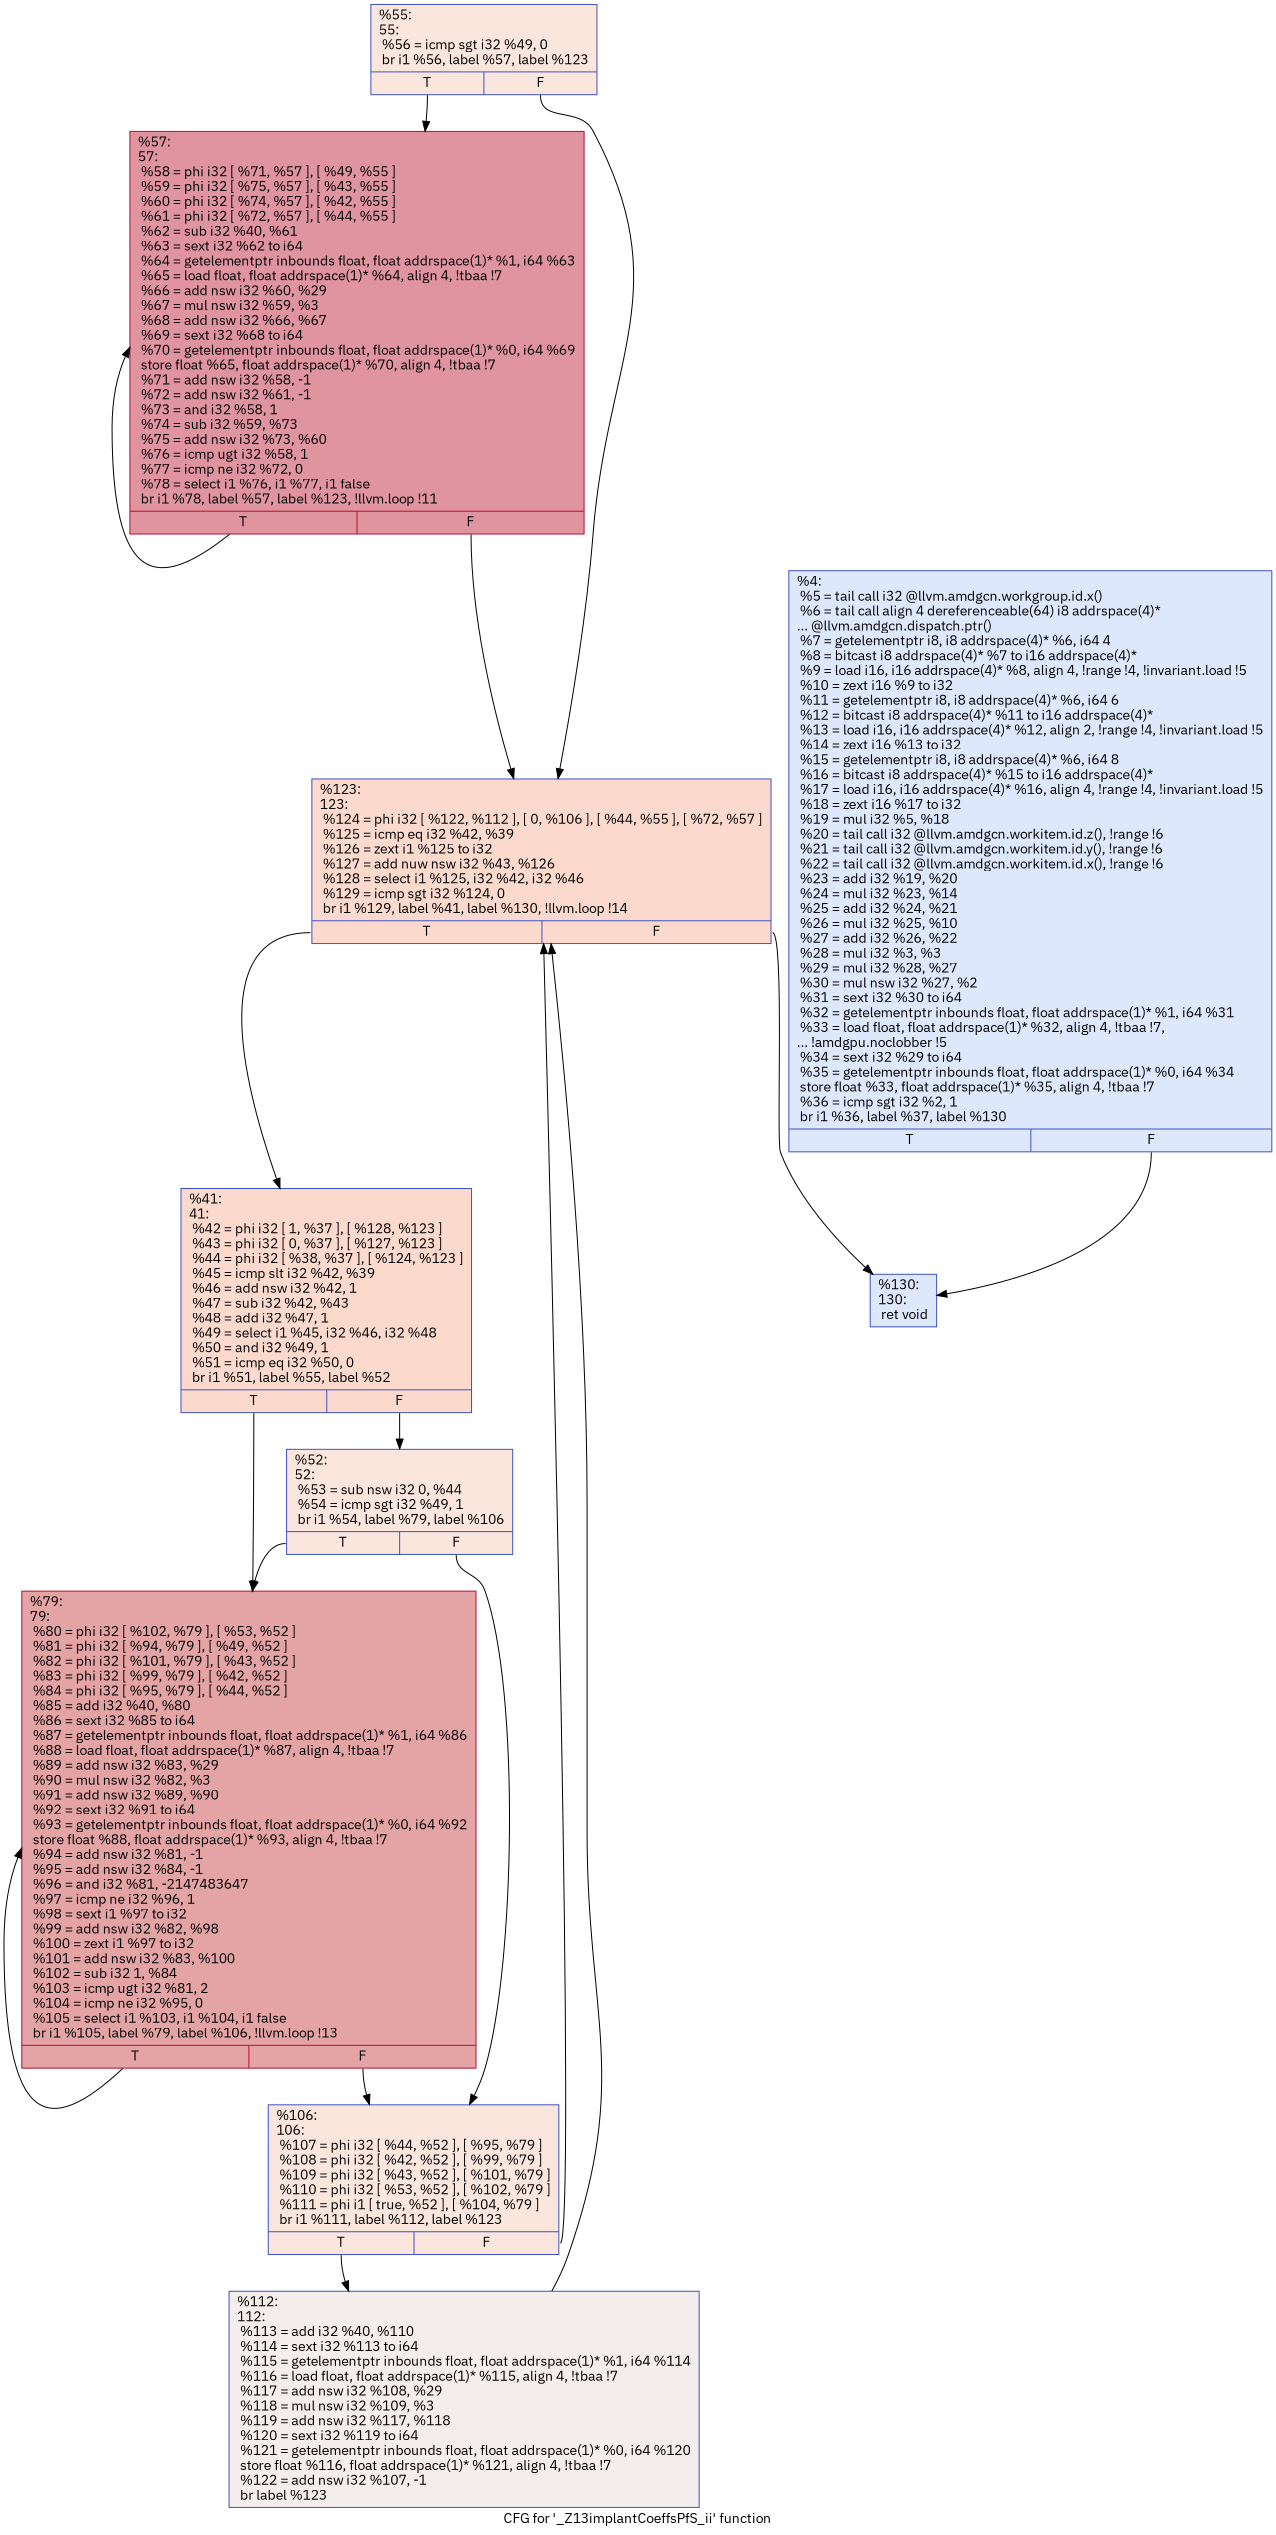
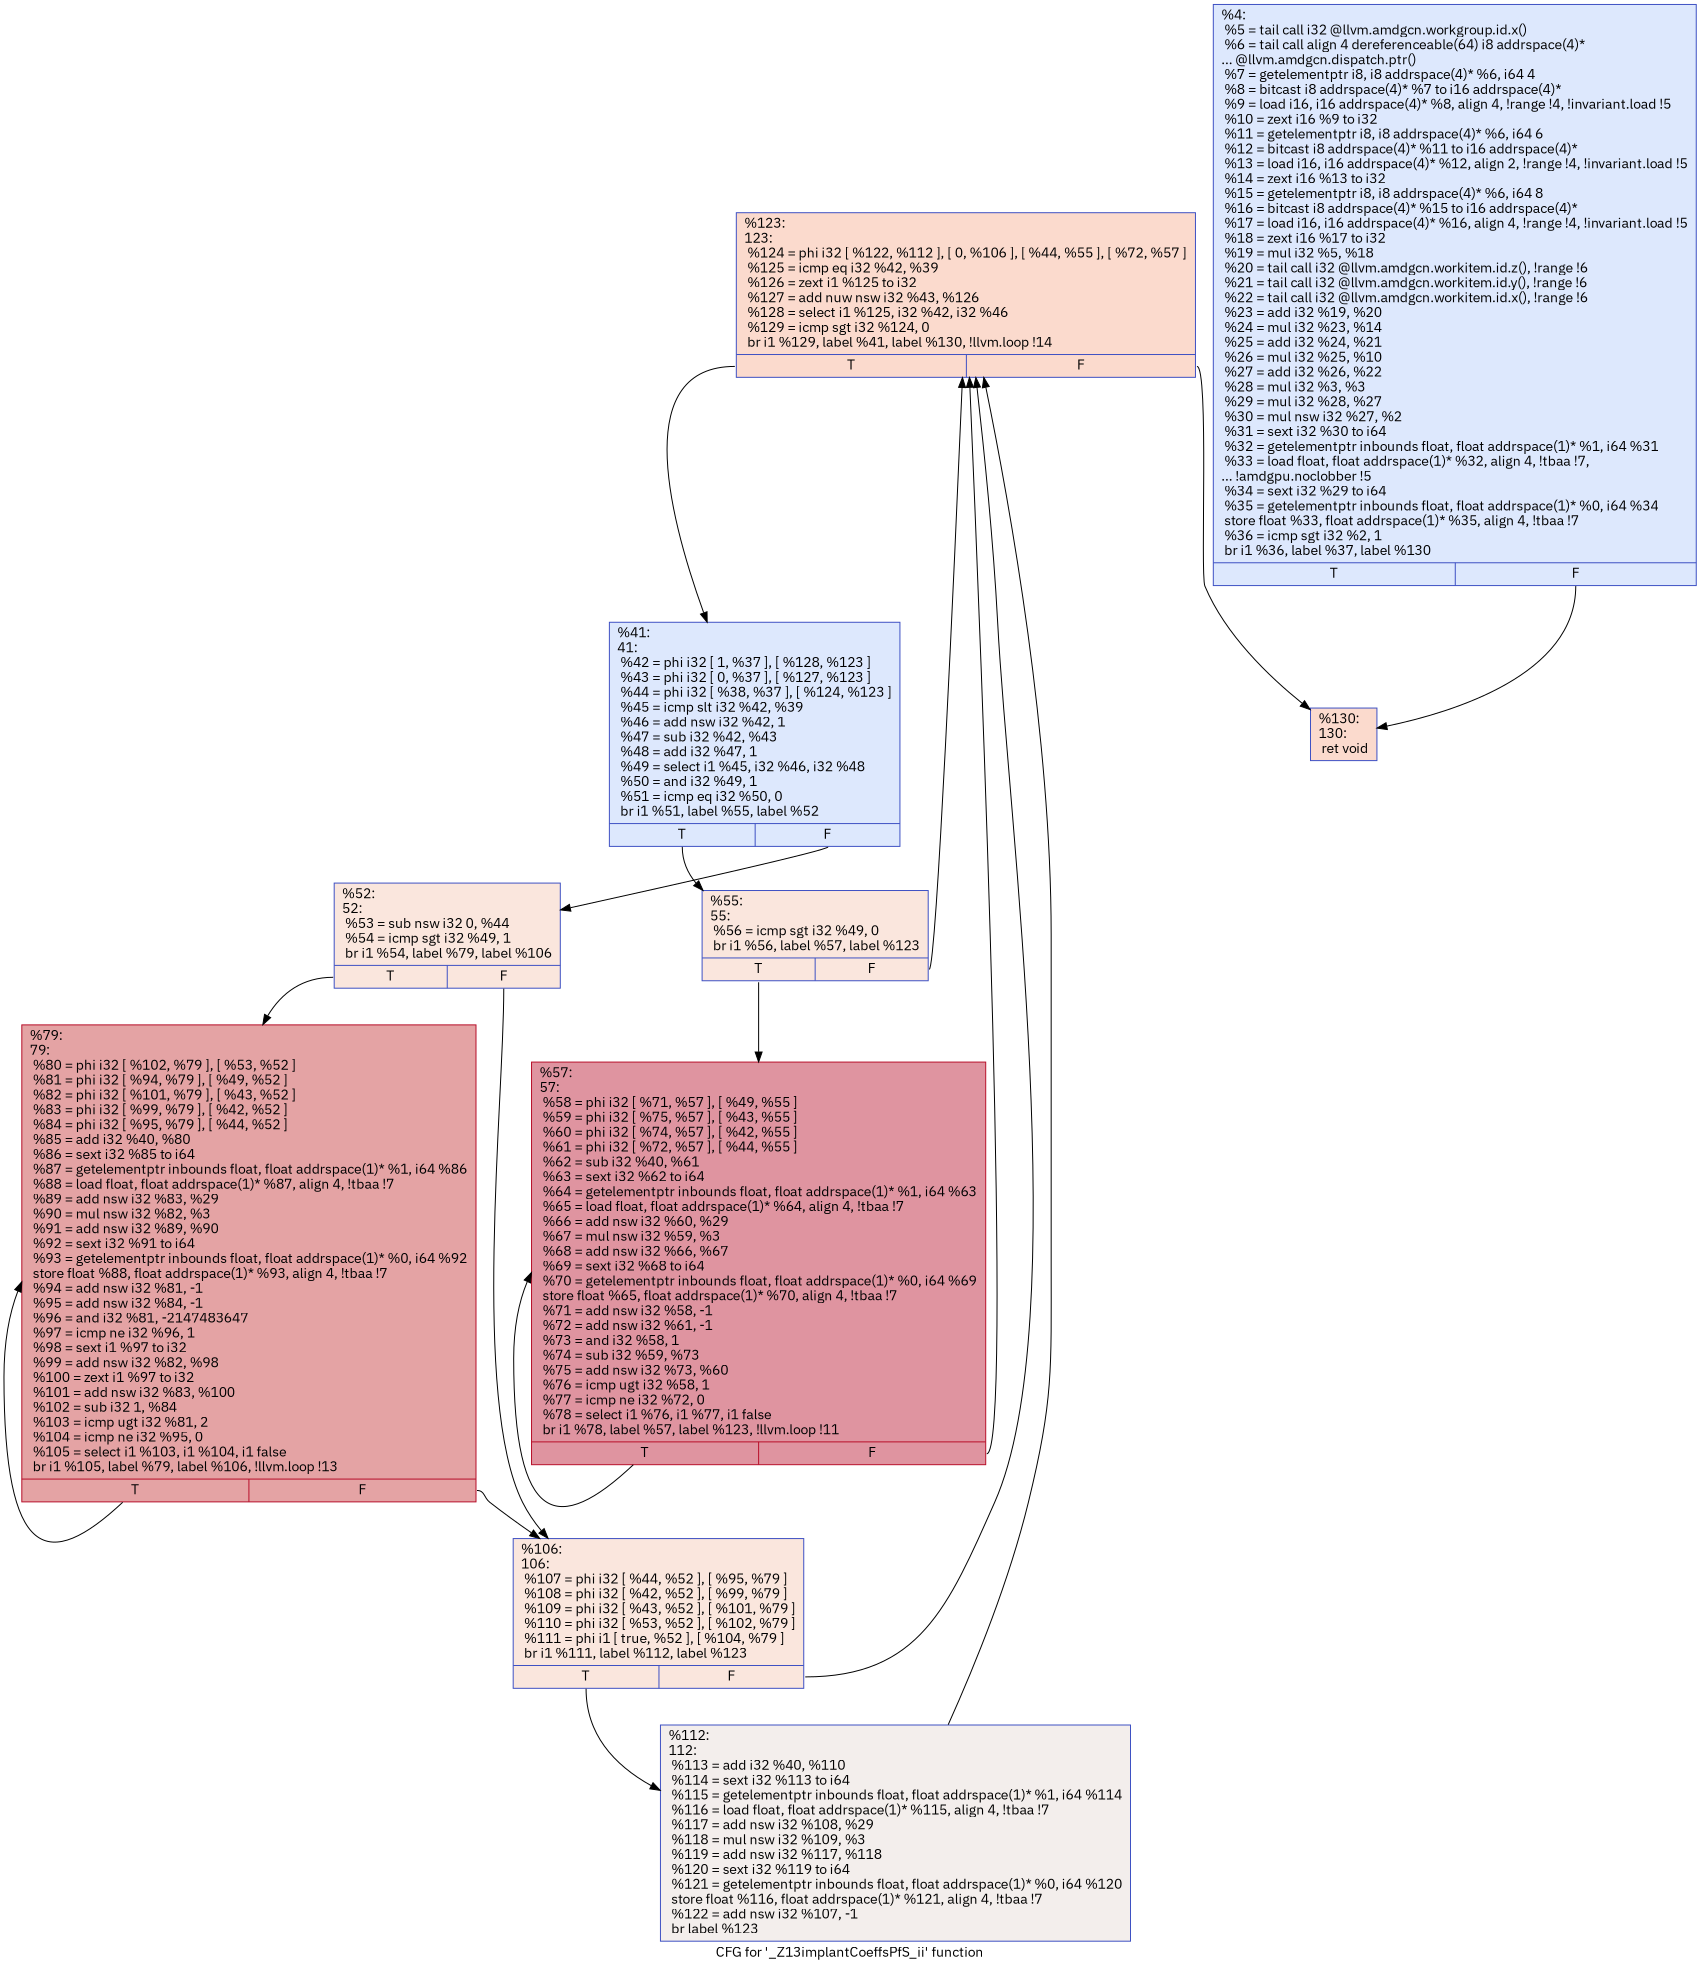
node "%41:": fillcolor #f7ac8e70 -> #b2ccfb70
node "%130:": fillcolor #b2ccfb70 -> #f7ac8e70
edge "%41:" -> "%79:": now "%41:" -> "%55:"
